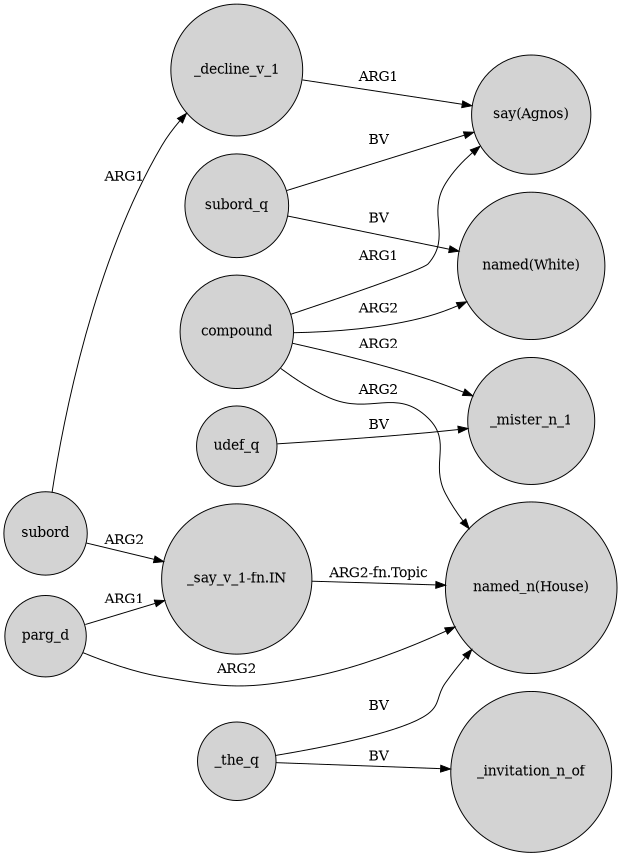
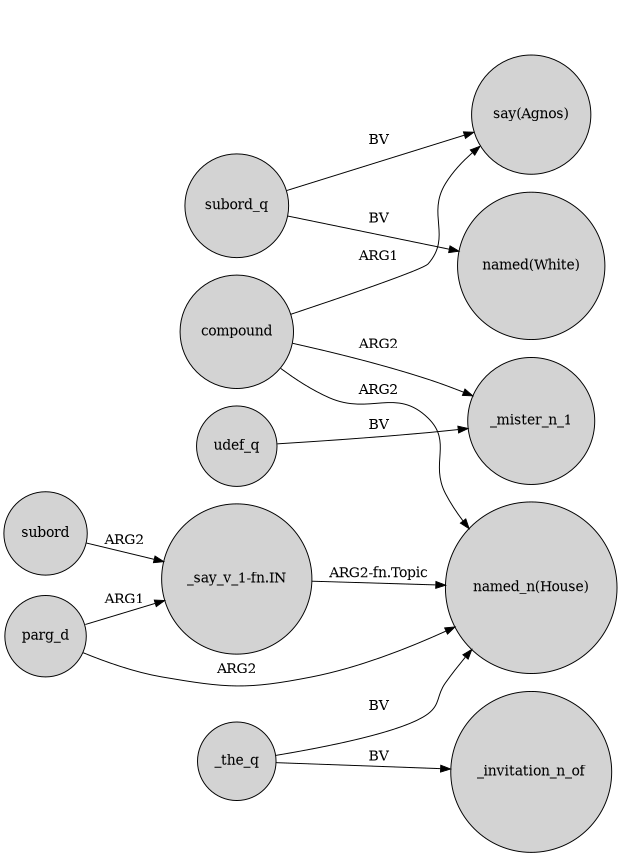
node "_decline_v_1": removed
edge "compound" -> "named(White)": removed, label "ARG2"
